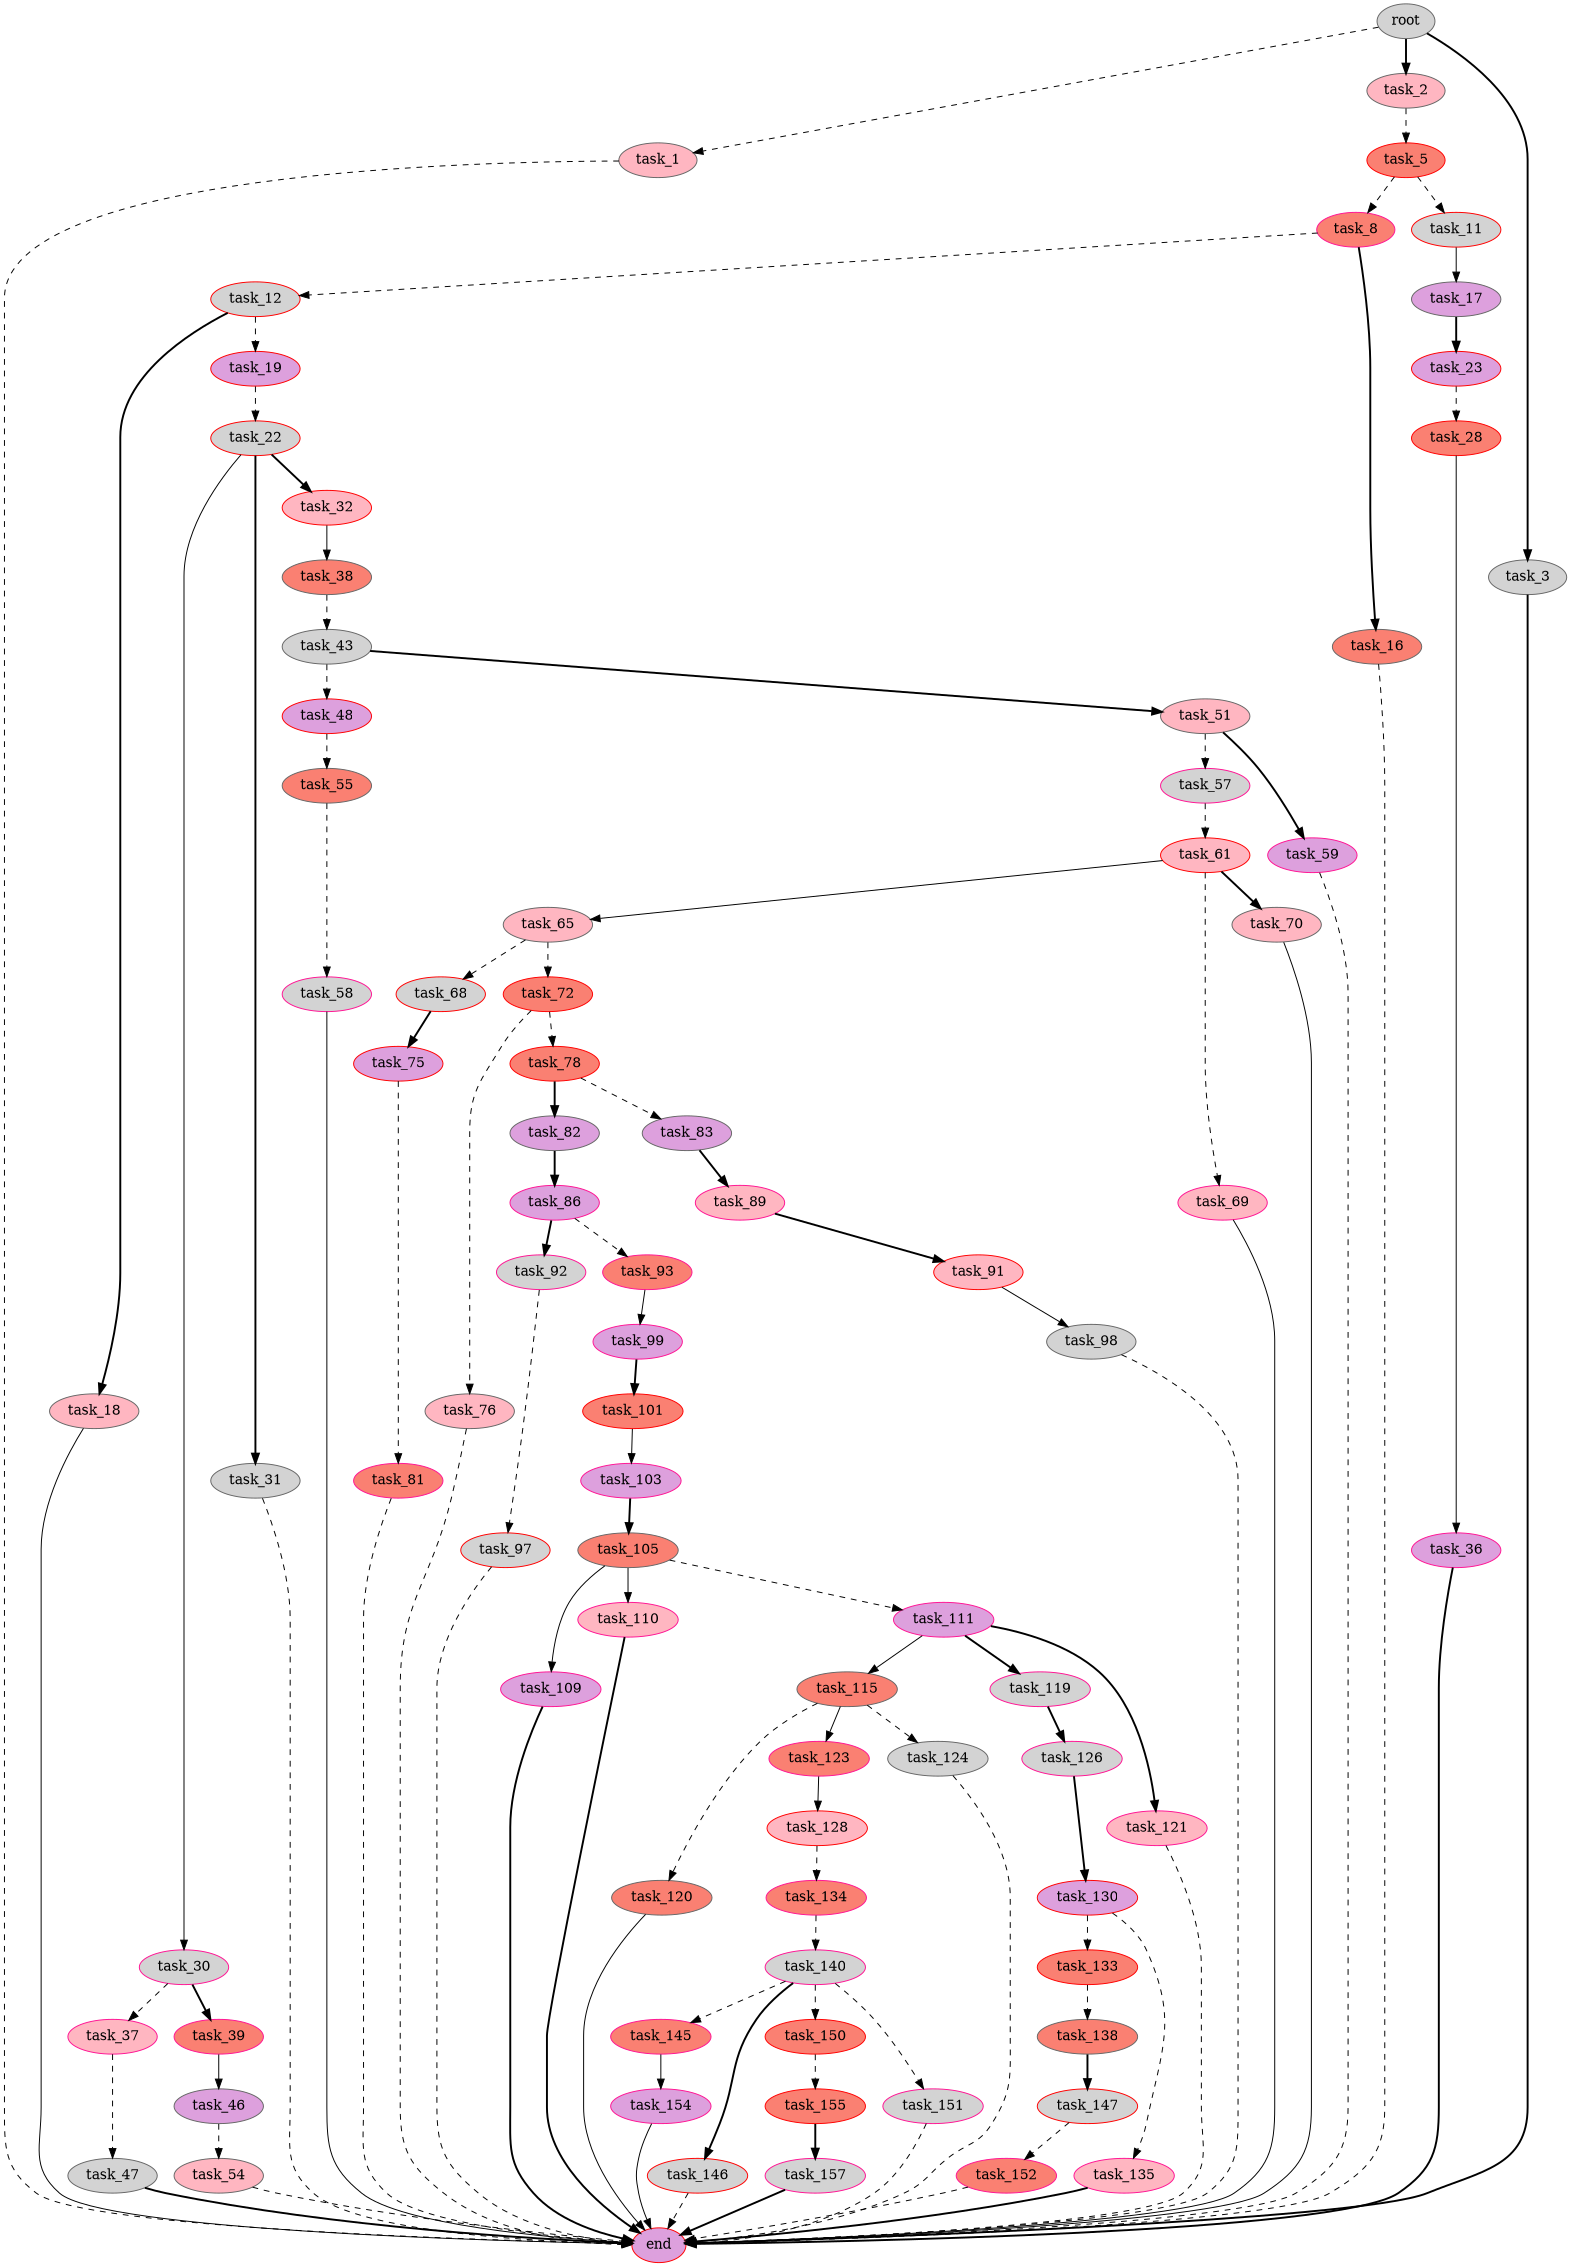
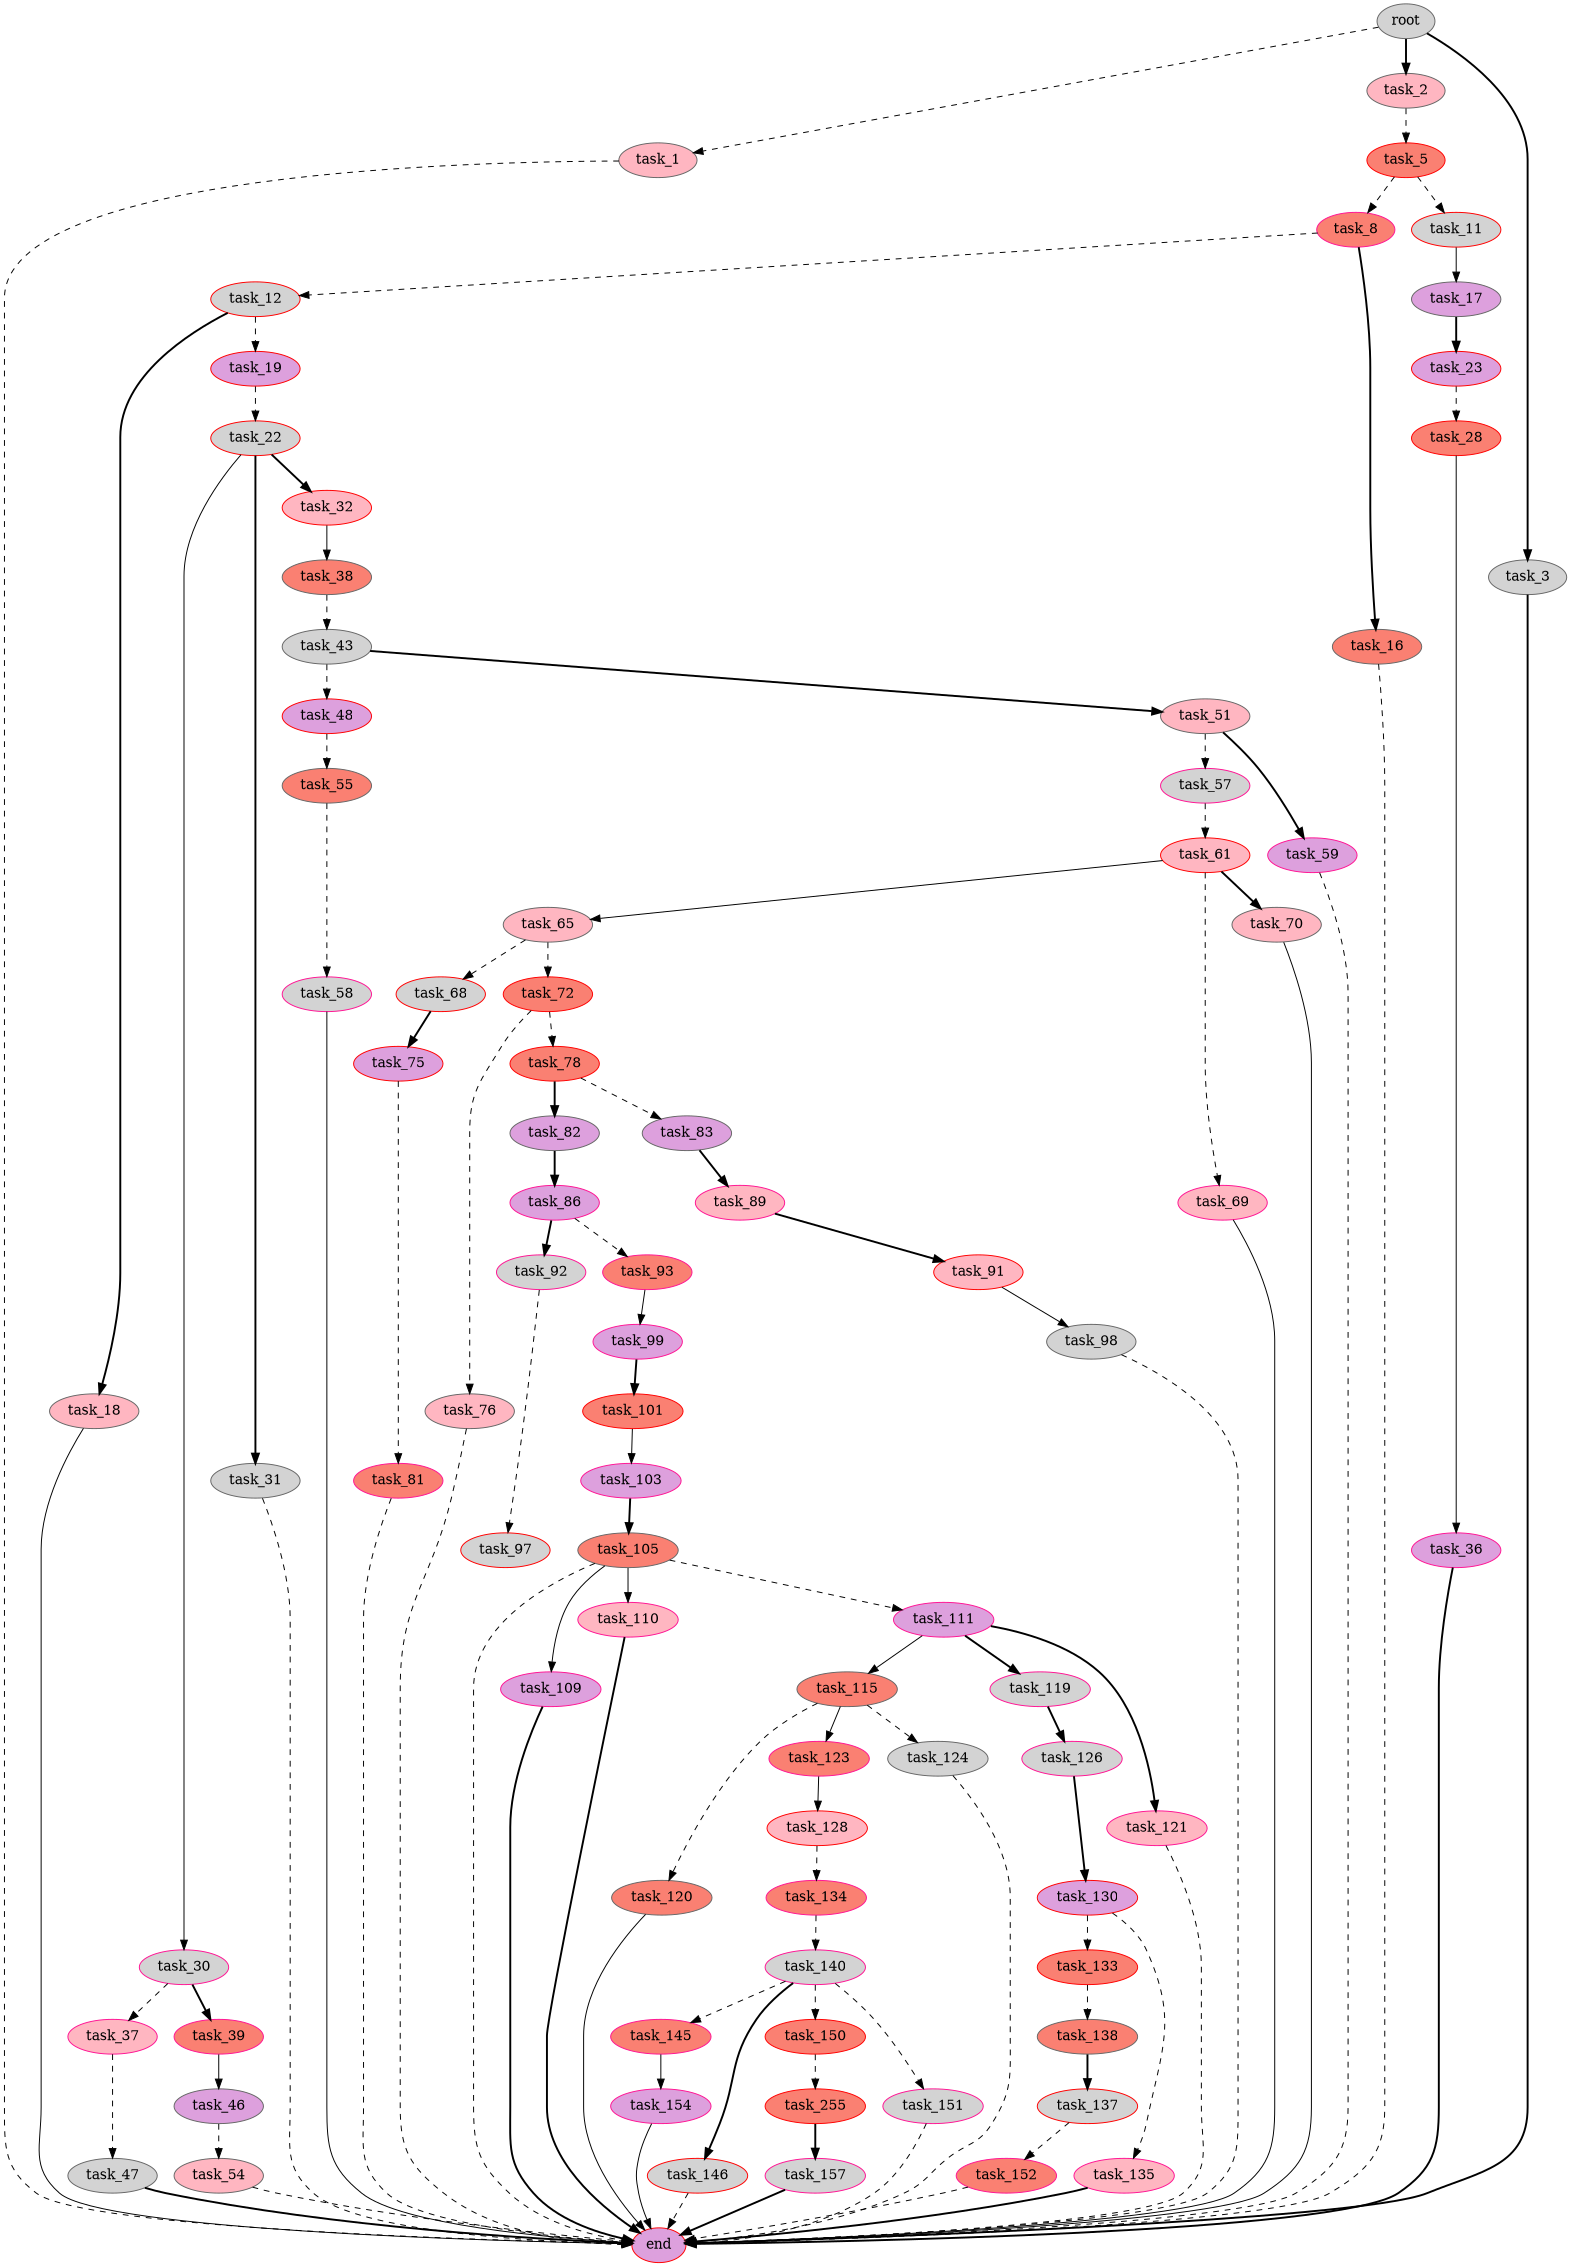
edge "task_97" -> "end": now "task_105" -> "end"
node "task_155": label "task_155" -> "task_255"
node "task_147": label "task_147" -> "task_137"
